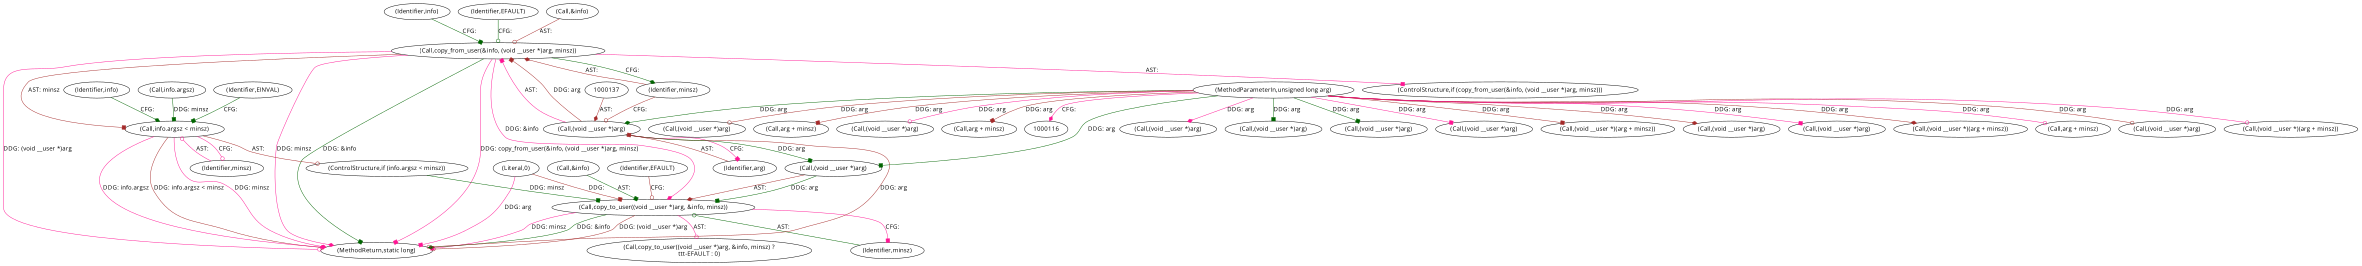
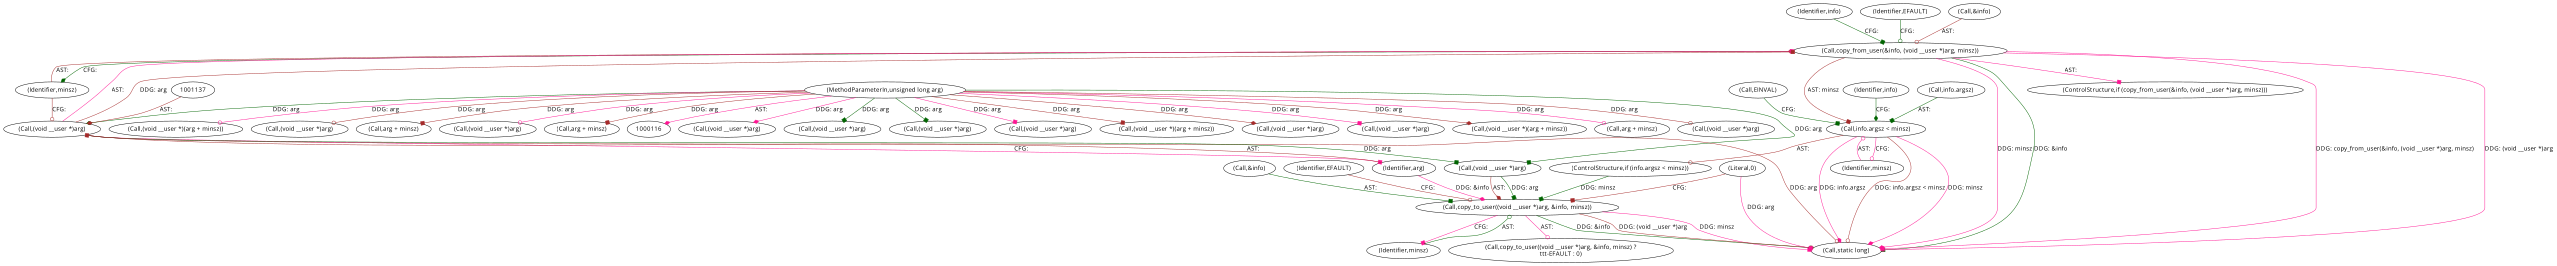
node "(Identifier,EINVAL)": label "(Identifier,EINVAL)" -> "(Call,EINVAL)"
node "1000137": label "1000137" -> "1001137"
edge "(Call,info.argsz)" -> "(Call,info.argsz < minsz)": label "DDG: minsz" -> "AST: "
edge "(MethodParameterIn,unsigned long arg)" -> "1000116": label "CFG: " -> "AST: "
edge "(Call,copy_from_user(&info, (void __user *)arg, minsz))" -> "(Call,copy_to_user((void __user *)arg, &info, minsz))": now "(Identifier,arg)" -> "(Call,copy_to_user((void __user *)arg, &info, minsz))"
edge "(Literal,0)" -> "(Call,copy_to_user((void __user *)arg, &info, minsz))": label "DDG: " -> "CFG: "
node "(MethodReturn,static long)": label "(MethodReturn,static long)" -> "(Call,static long)"
